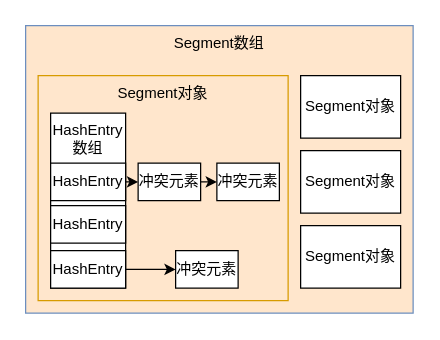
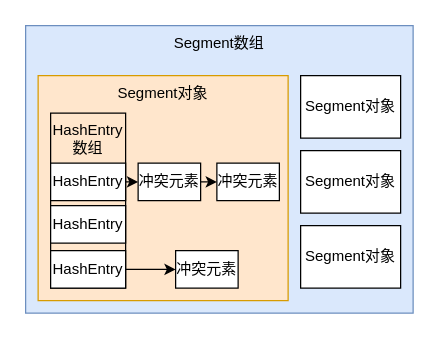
node "Segment数组": fillcolor #ffe6cc -> #dae8fc
node "HashEntry数组": fillcolor #ffffff -> #ffe6cc
